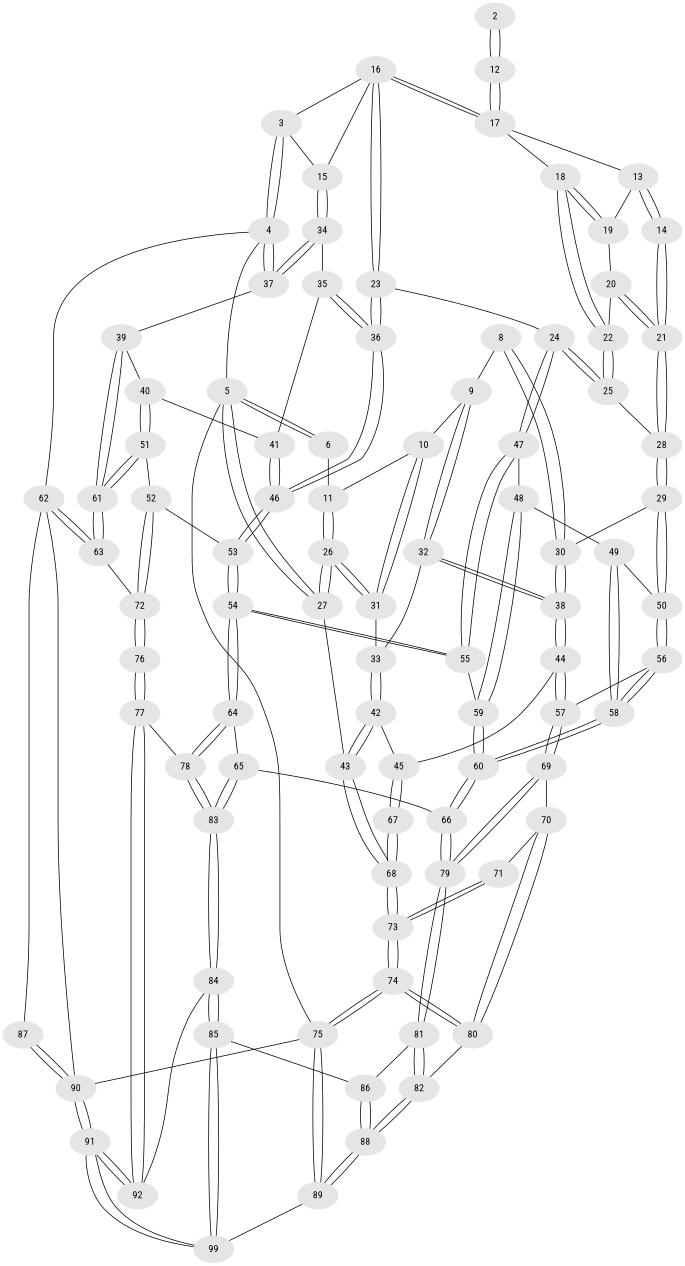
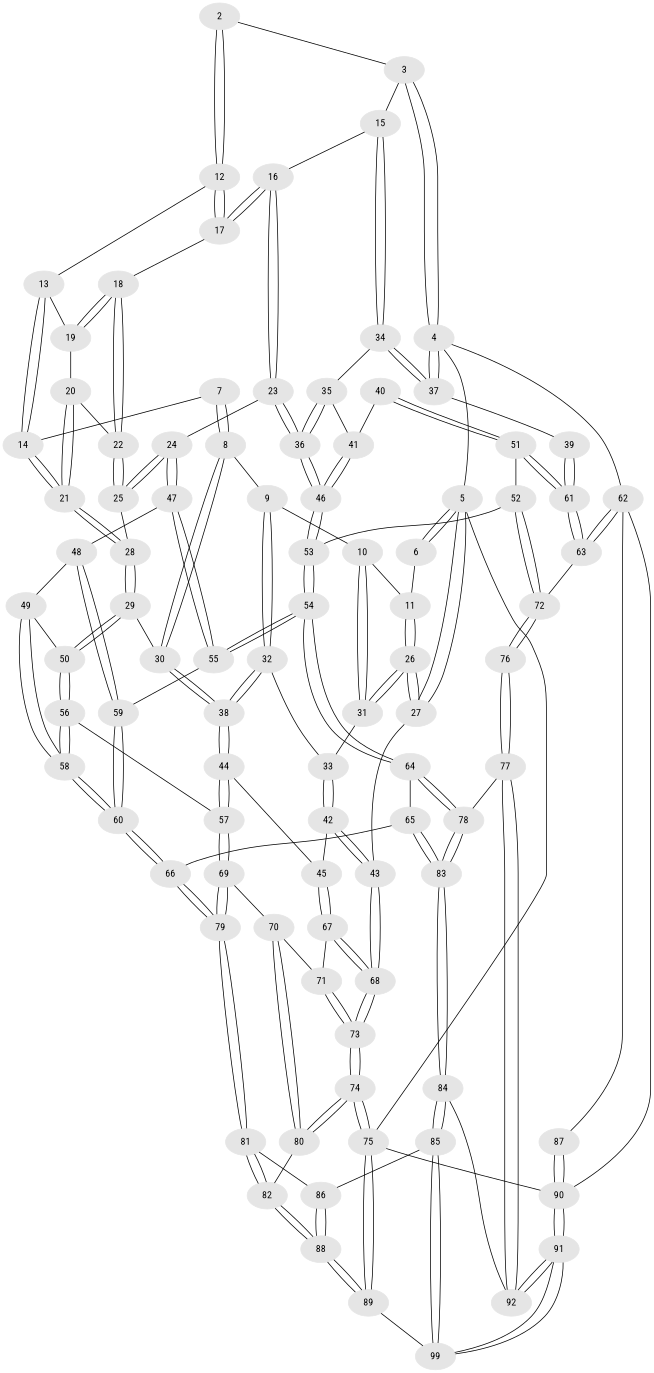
edge "16" -- "3": now "2" -- "3"
edge "17" -- "13": now "12" -- "13"
edge "39" -- "40": removed
node "7": added
edge "67" -- "71": added
